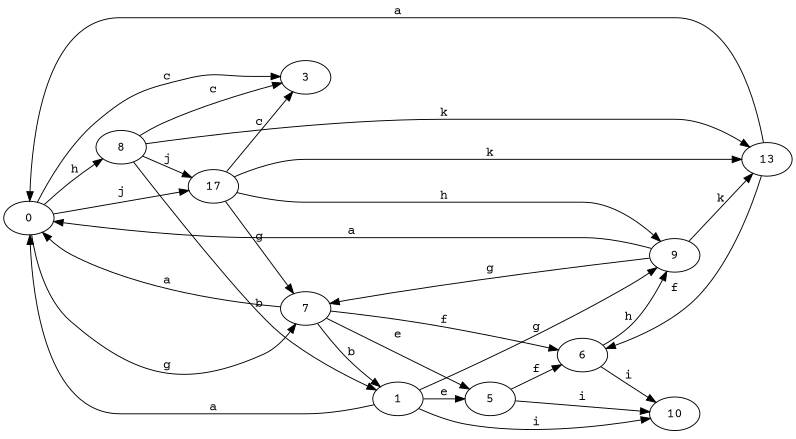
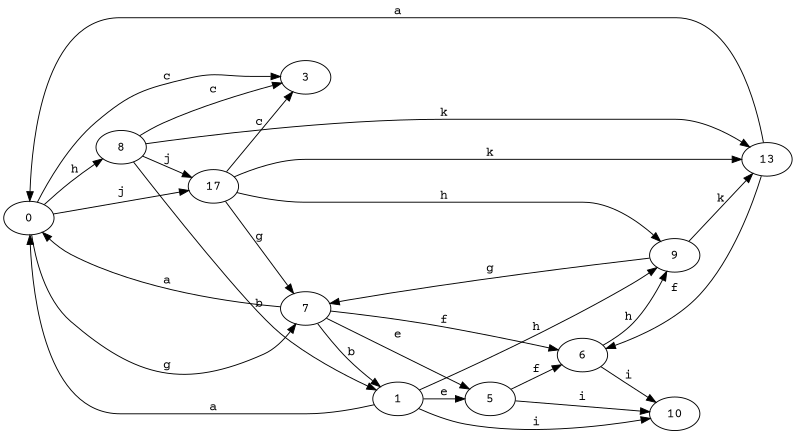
edge "9" -> "0": removed, label "a"
edge "1" -> "9": label "g" -> "h"
